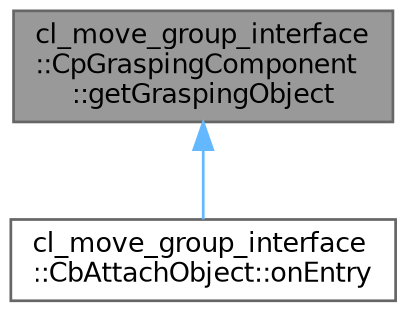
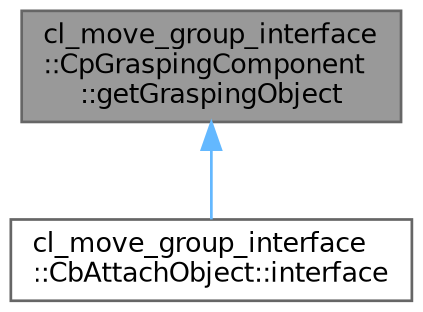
node "cl_move_group_interface ::CbAttachObject::onEntry": label "cl_move_group_interface ::CbAttachObject::onEntry" -> "cl_move_group_interface ::CbAttachObject::interface"
